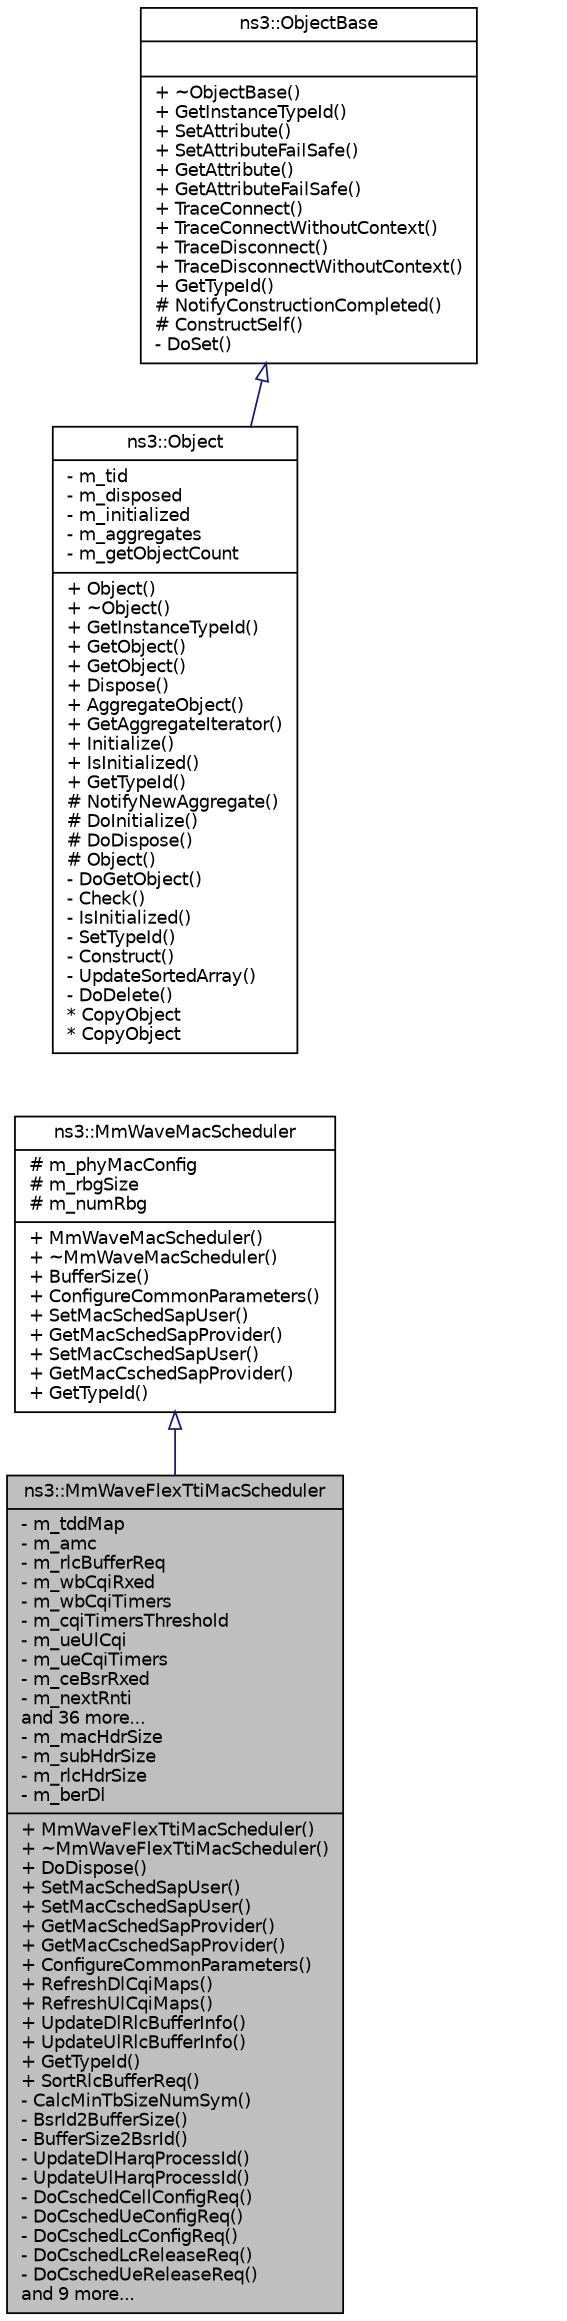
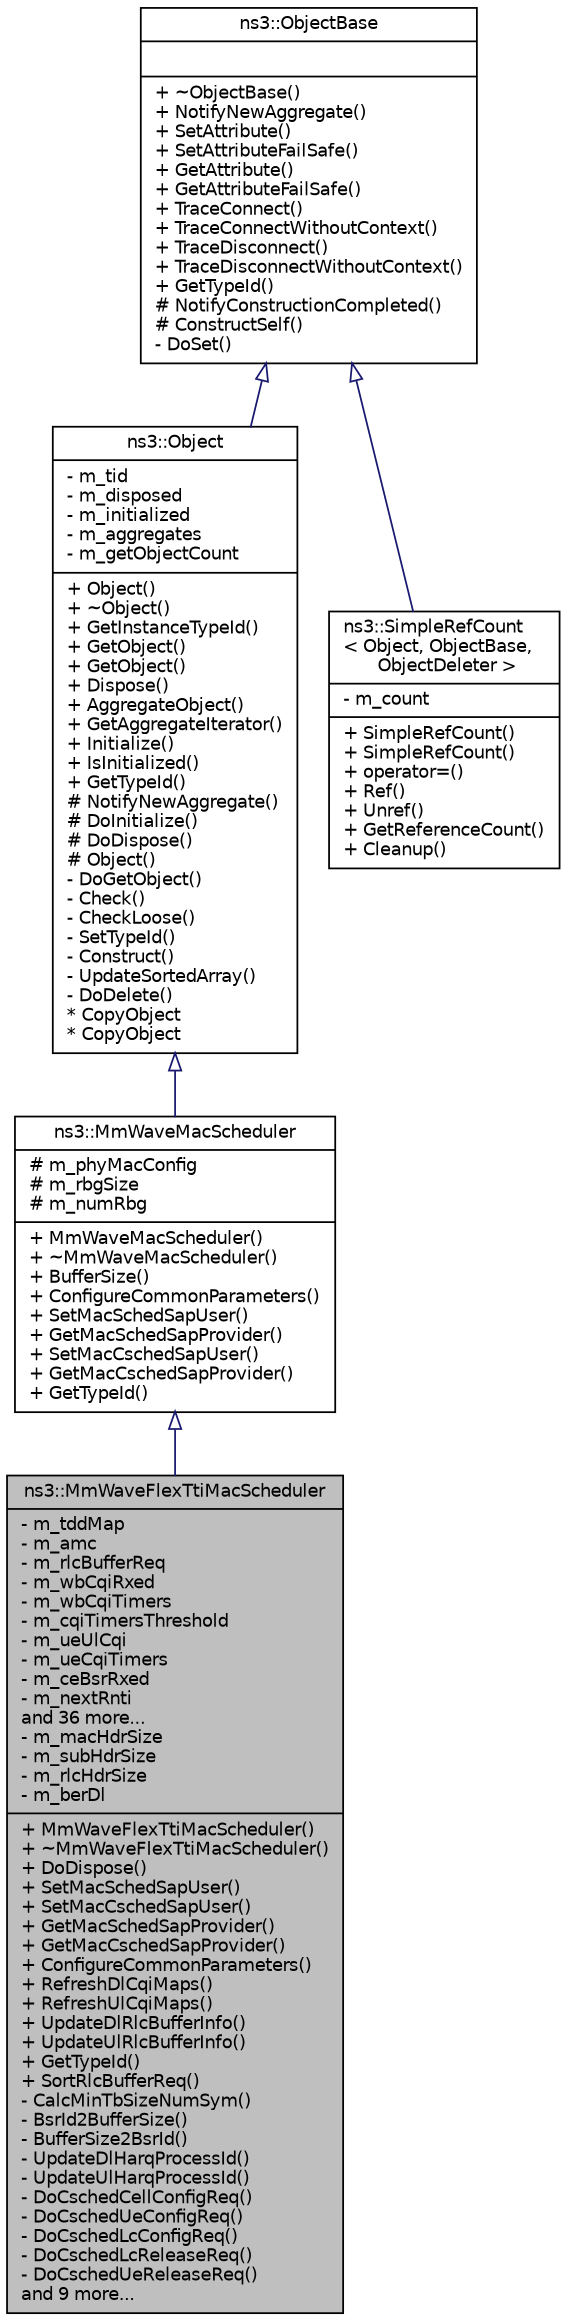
node "ns3::ObjectBase": text "+ GetInstanceTypeId()" -> "+ NotifyNewAggregate()"
node "ns3::SimpleRefCount": added
node "ns3::Object": text "- IsInitialized()" -> "- CheckLoose()"
edge "ns3::MmWaveMacScheduler" -> "ns3::Object": added
